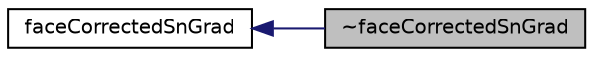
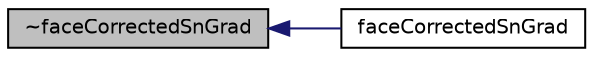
edge "~faceCorrectedSnGrad" -> "faceCorrectedSnGrad": reversed
